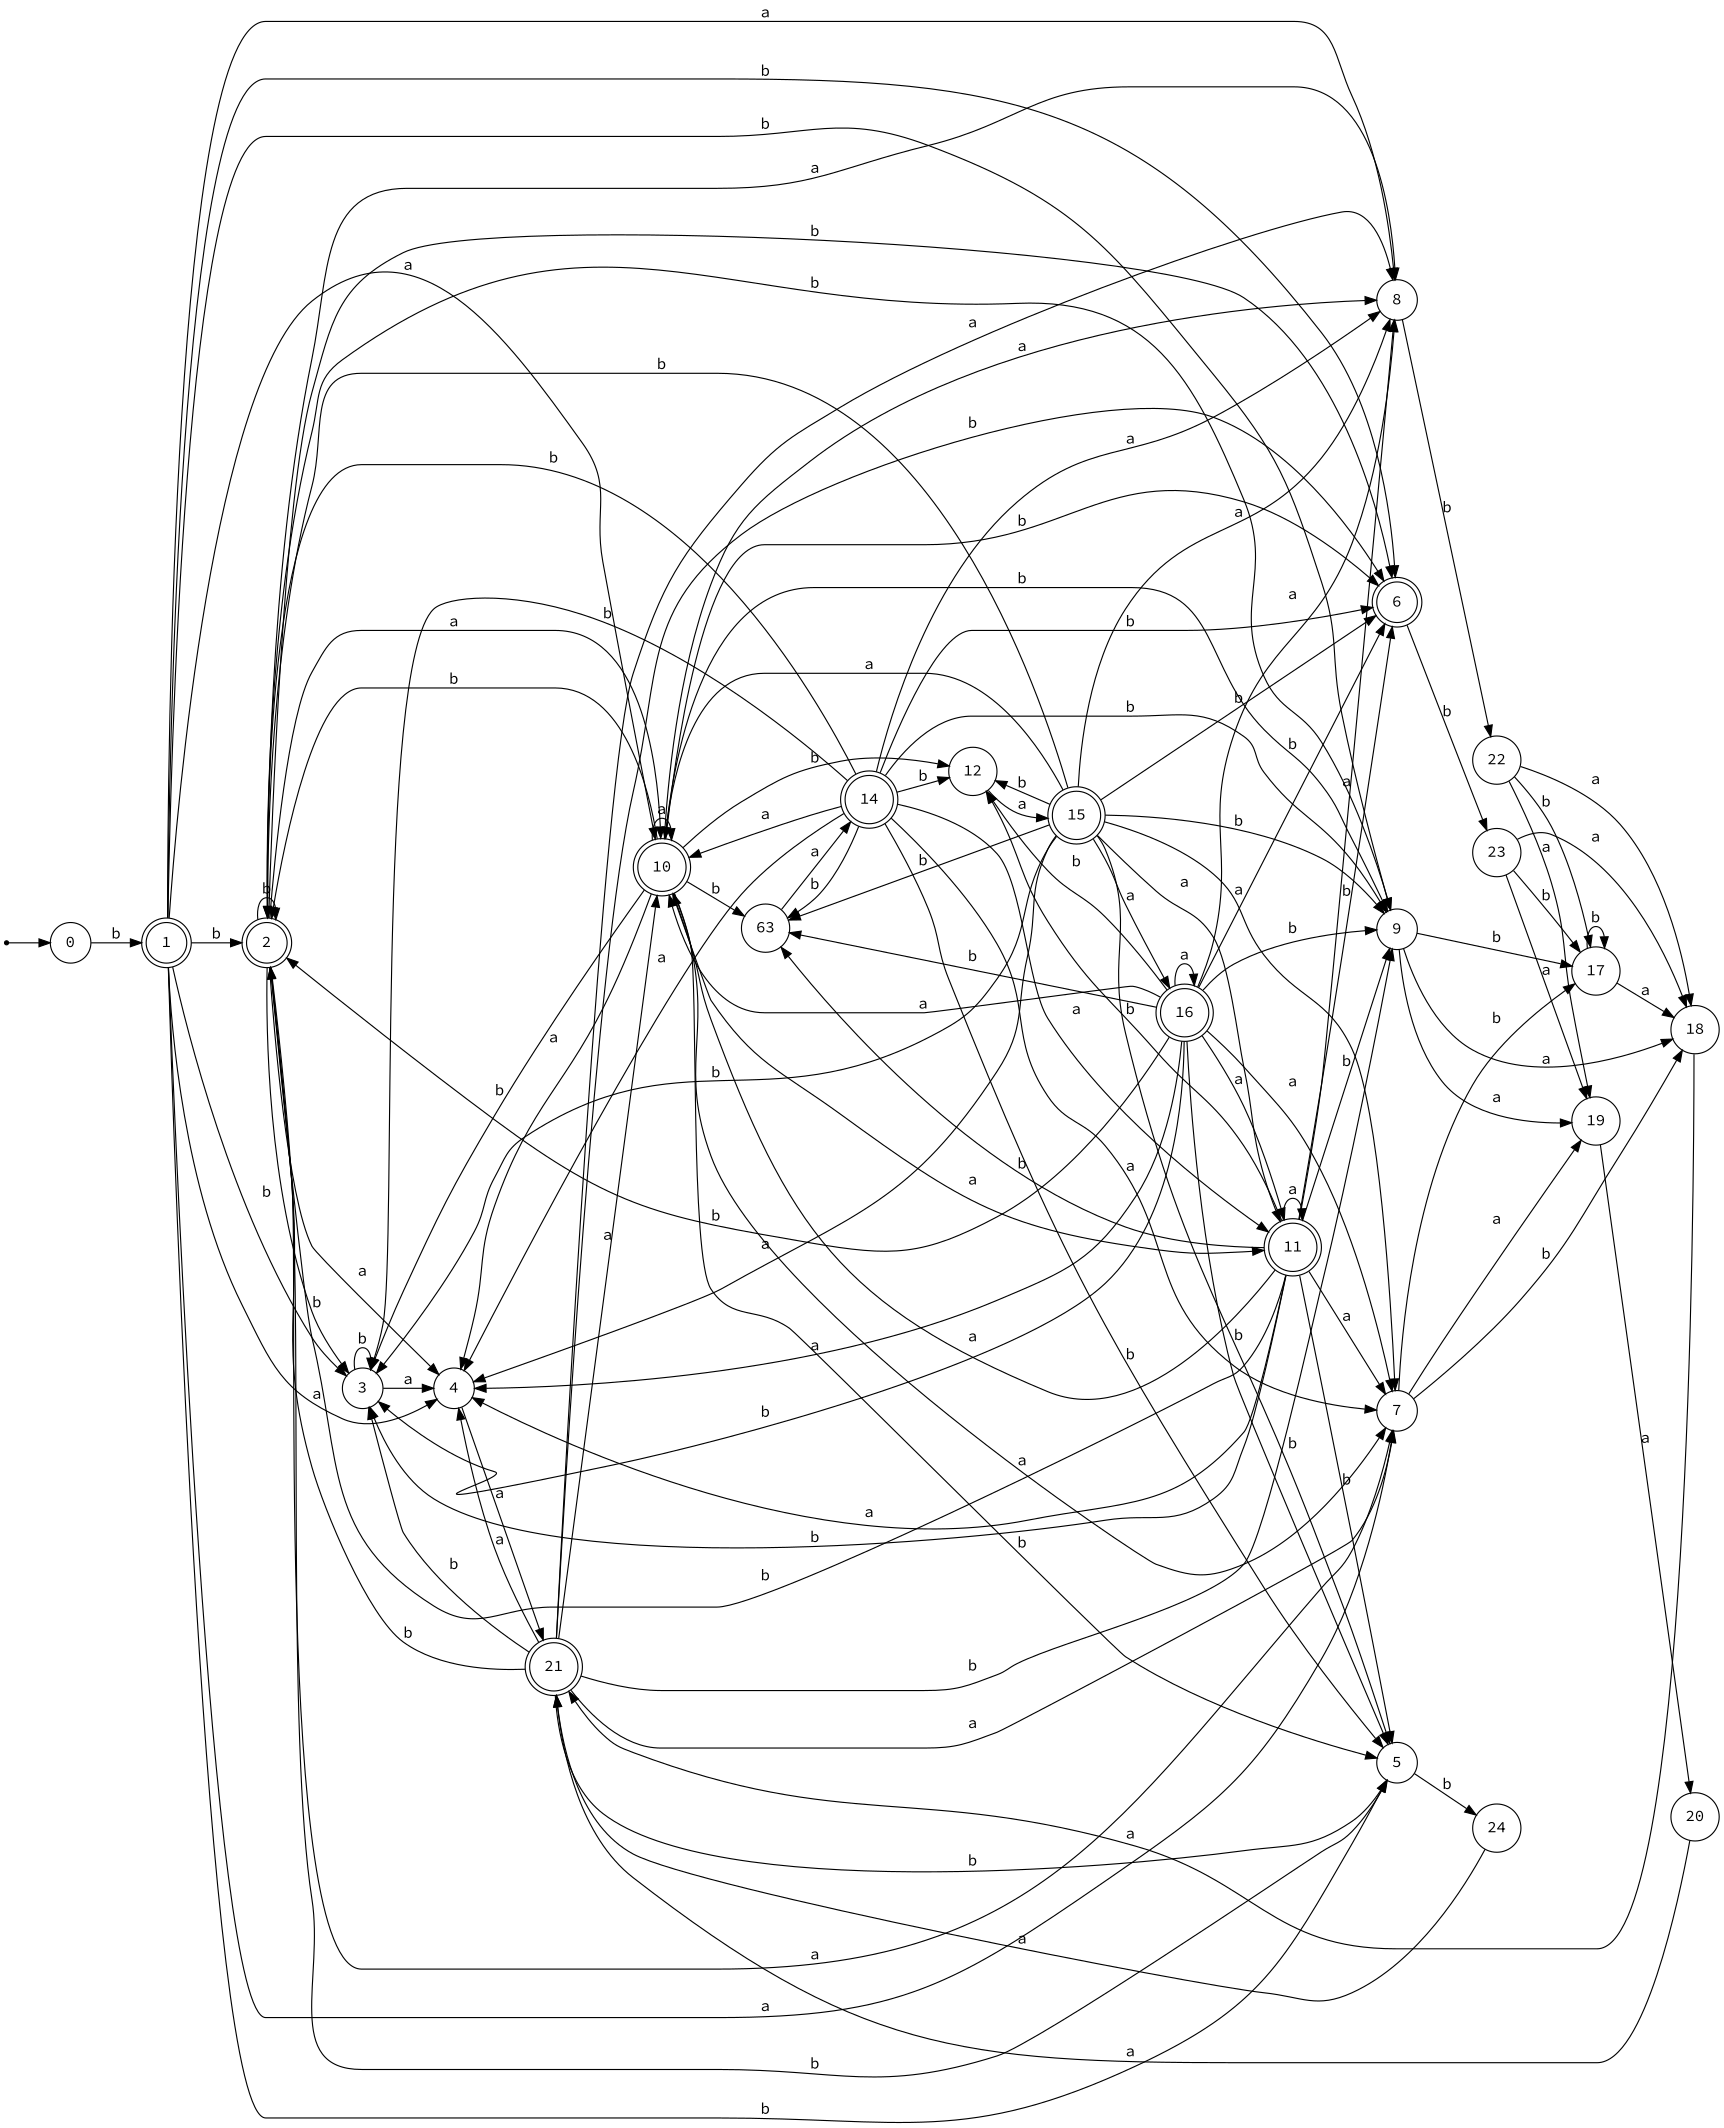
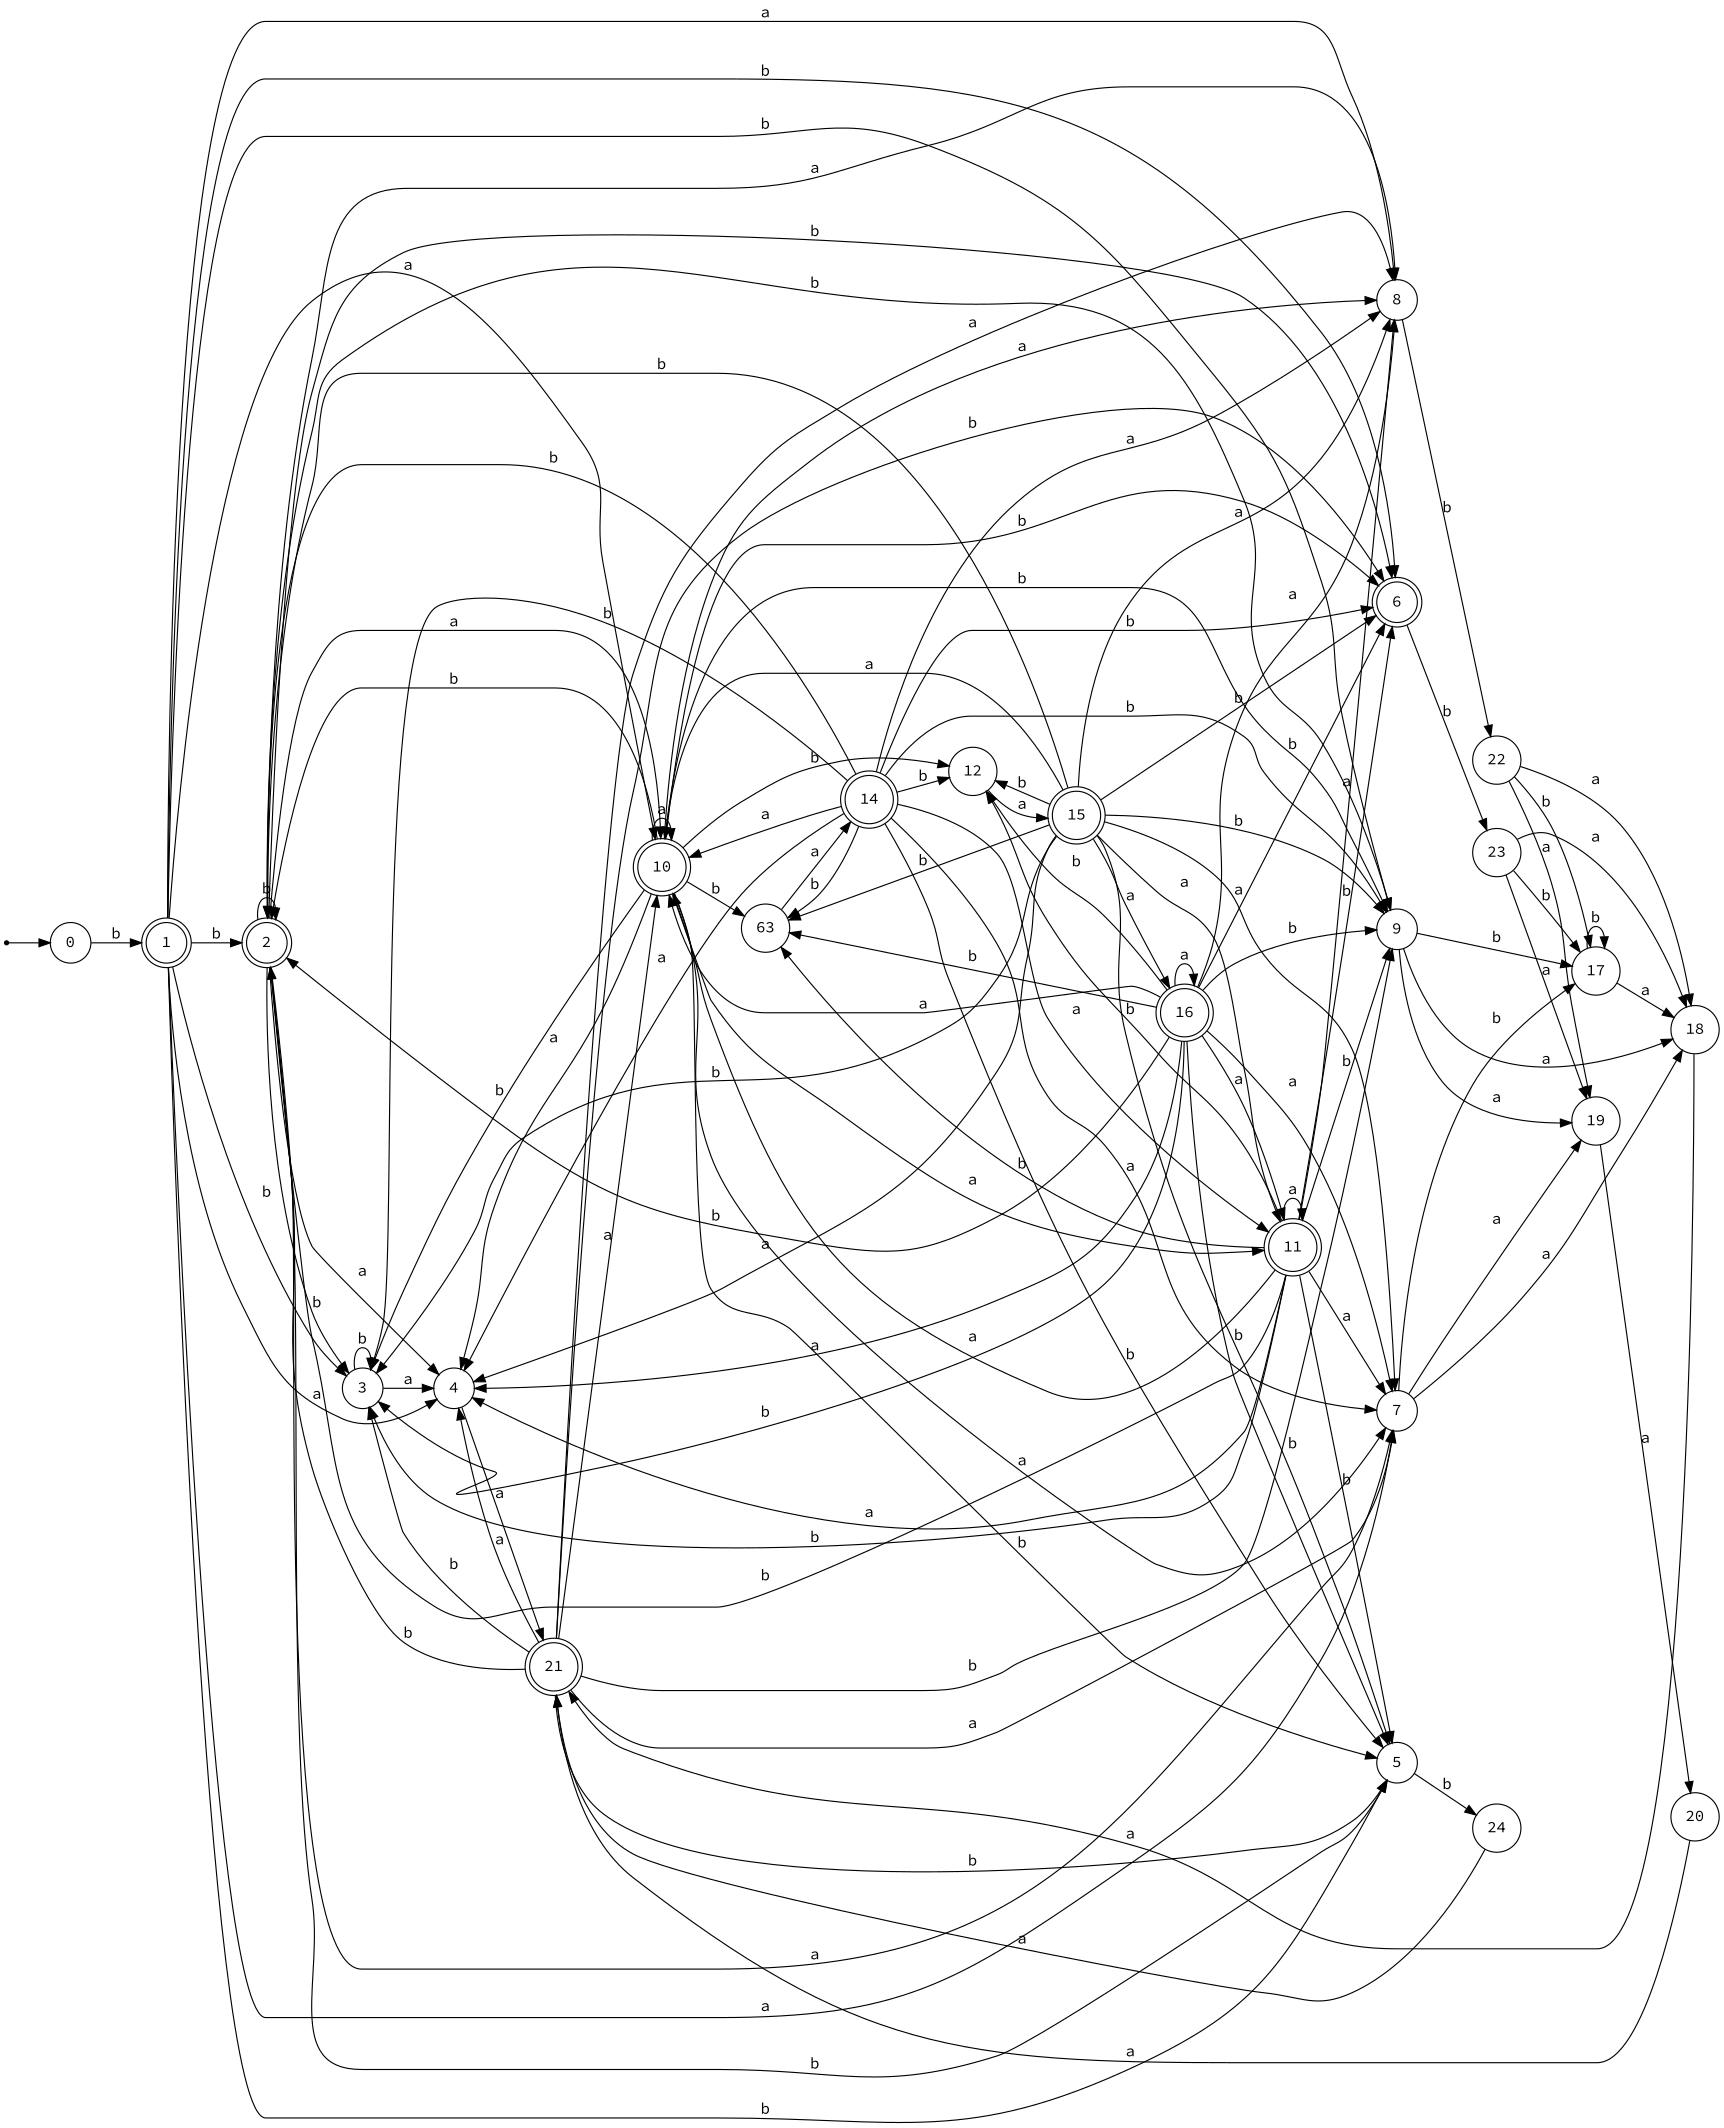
edge "7" -> "18": label "b" -> "a"
